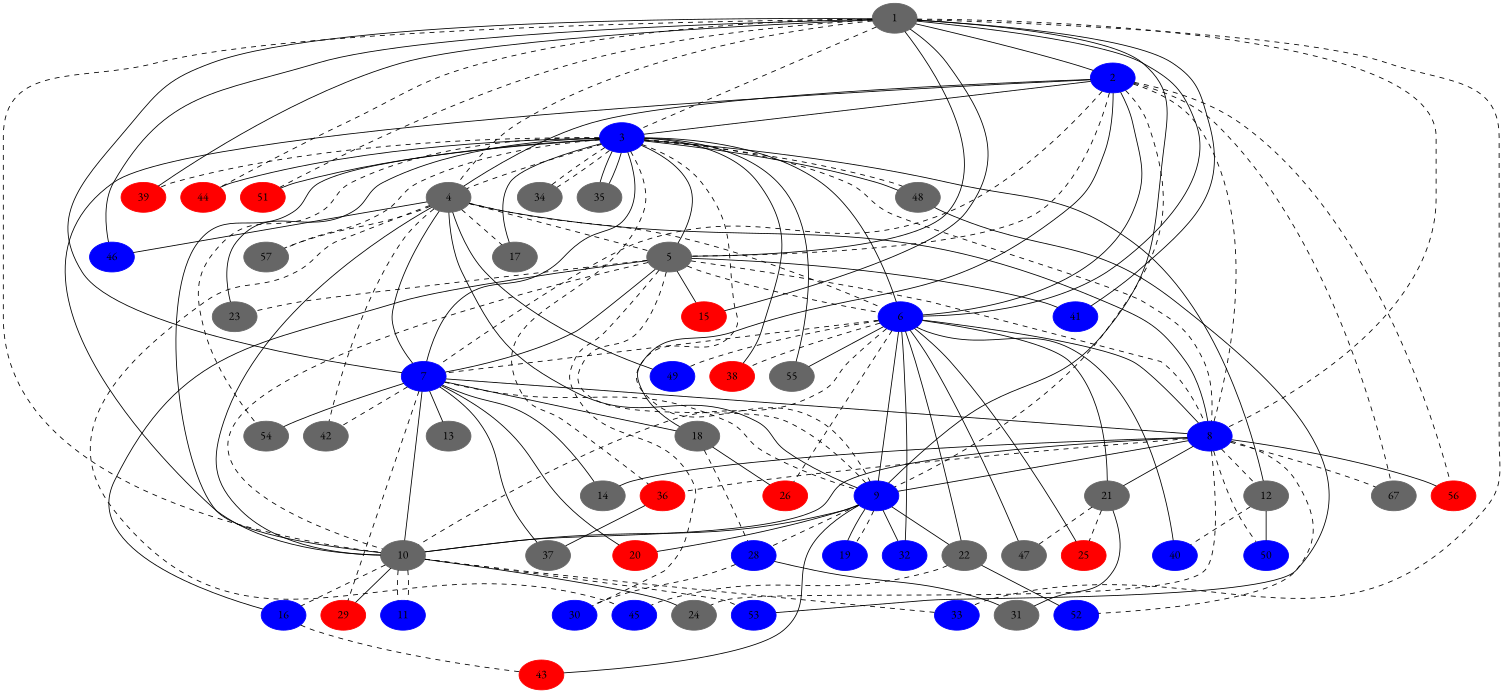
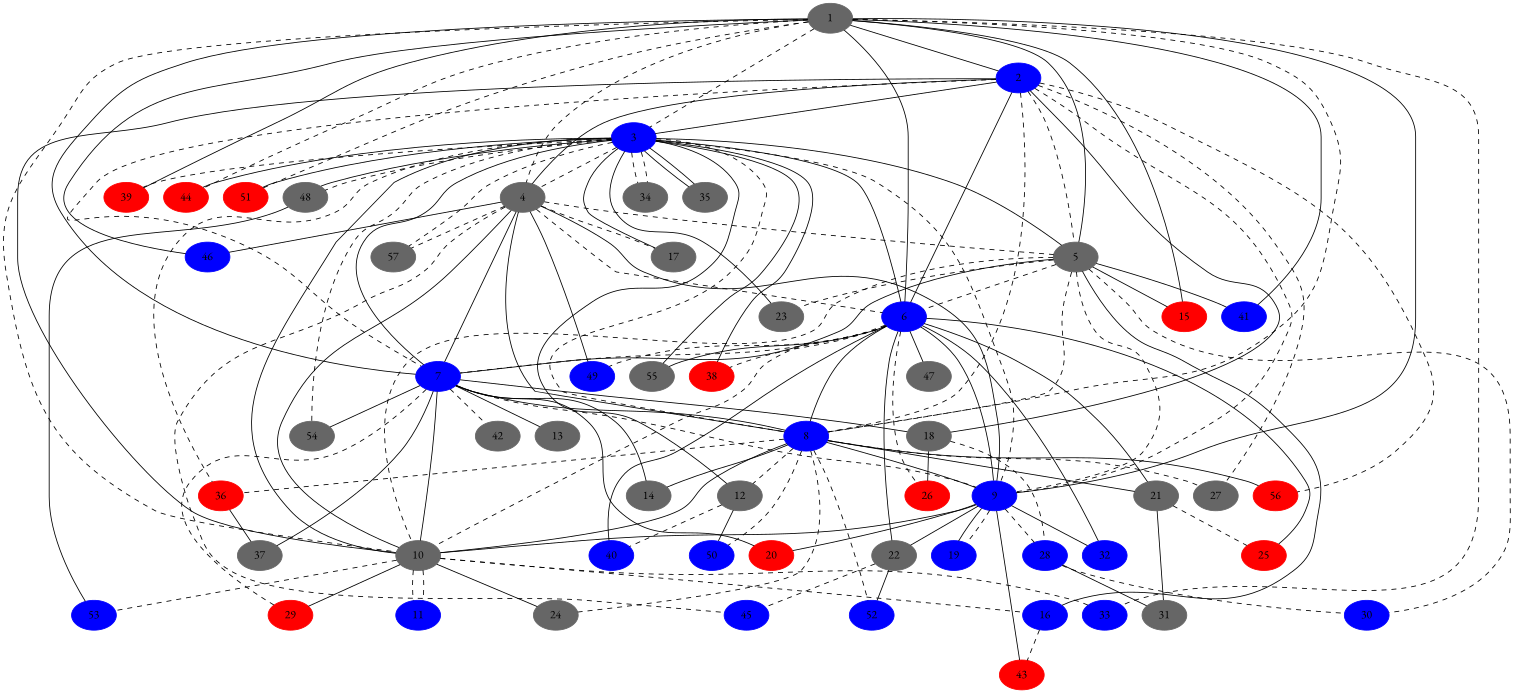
edge "4" -- "42": removed
node "67": label "67" -> "27"
edge "21" -- "47": removed
